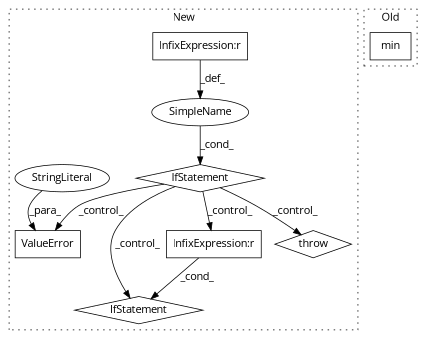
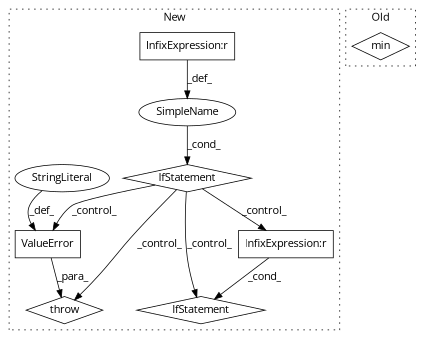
node "min": shape box -> diamond
edge "StringLiteral" -> "ValueError": label "_para_" -> "_def_"
edge "ValueError" -> "throw": added, label "_para_"
